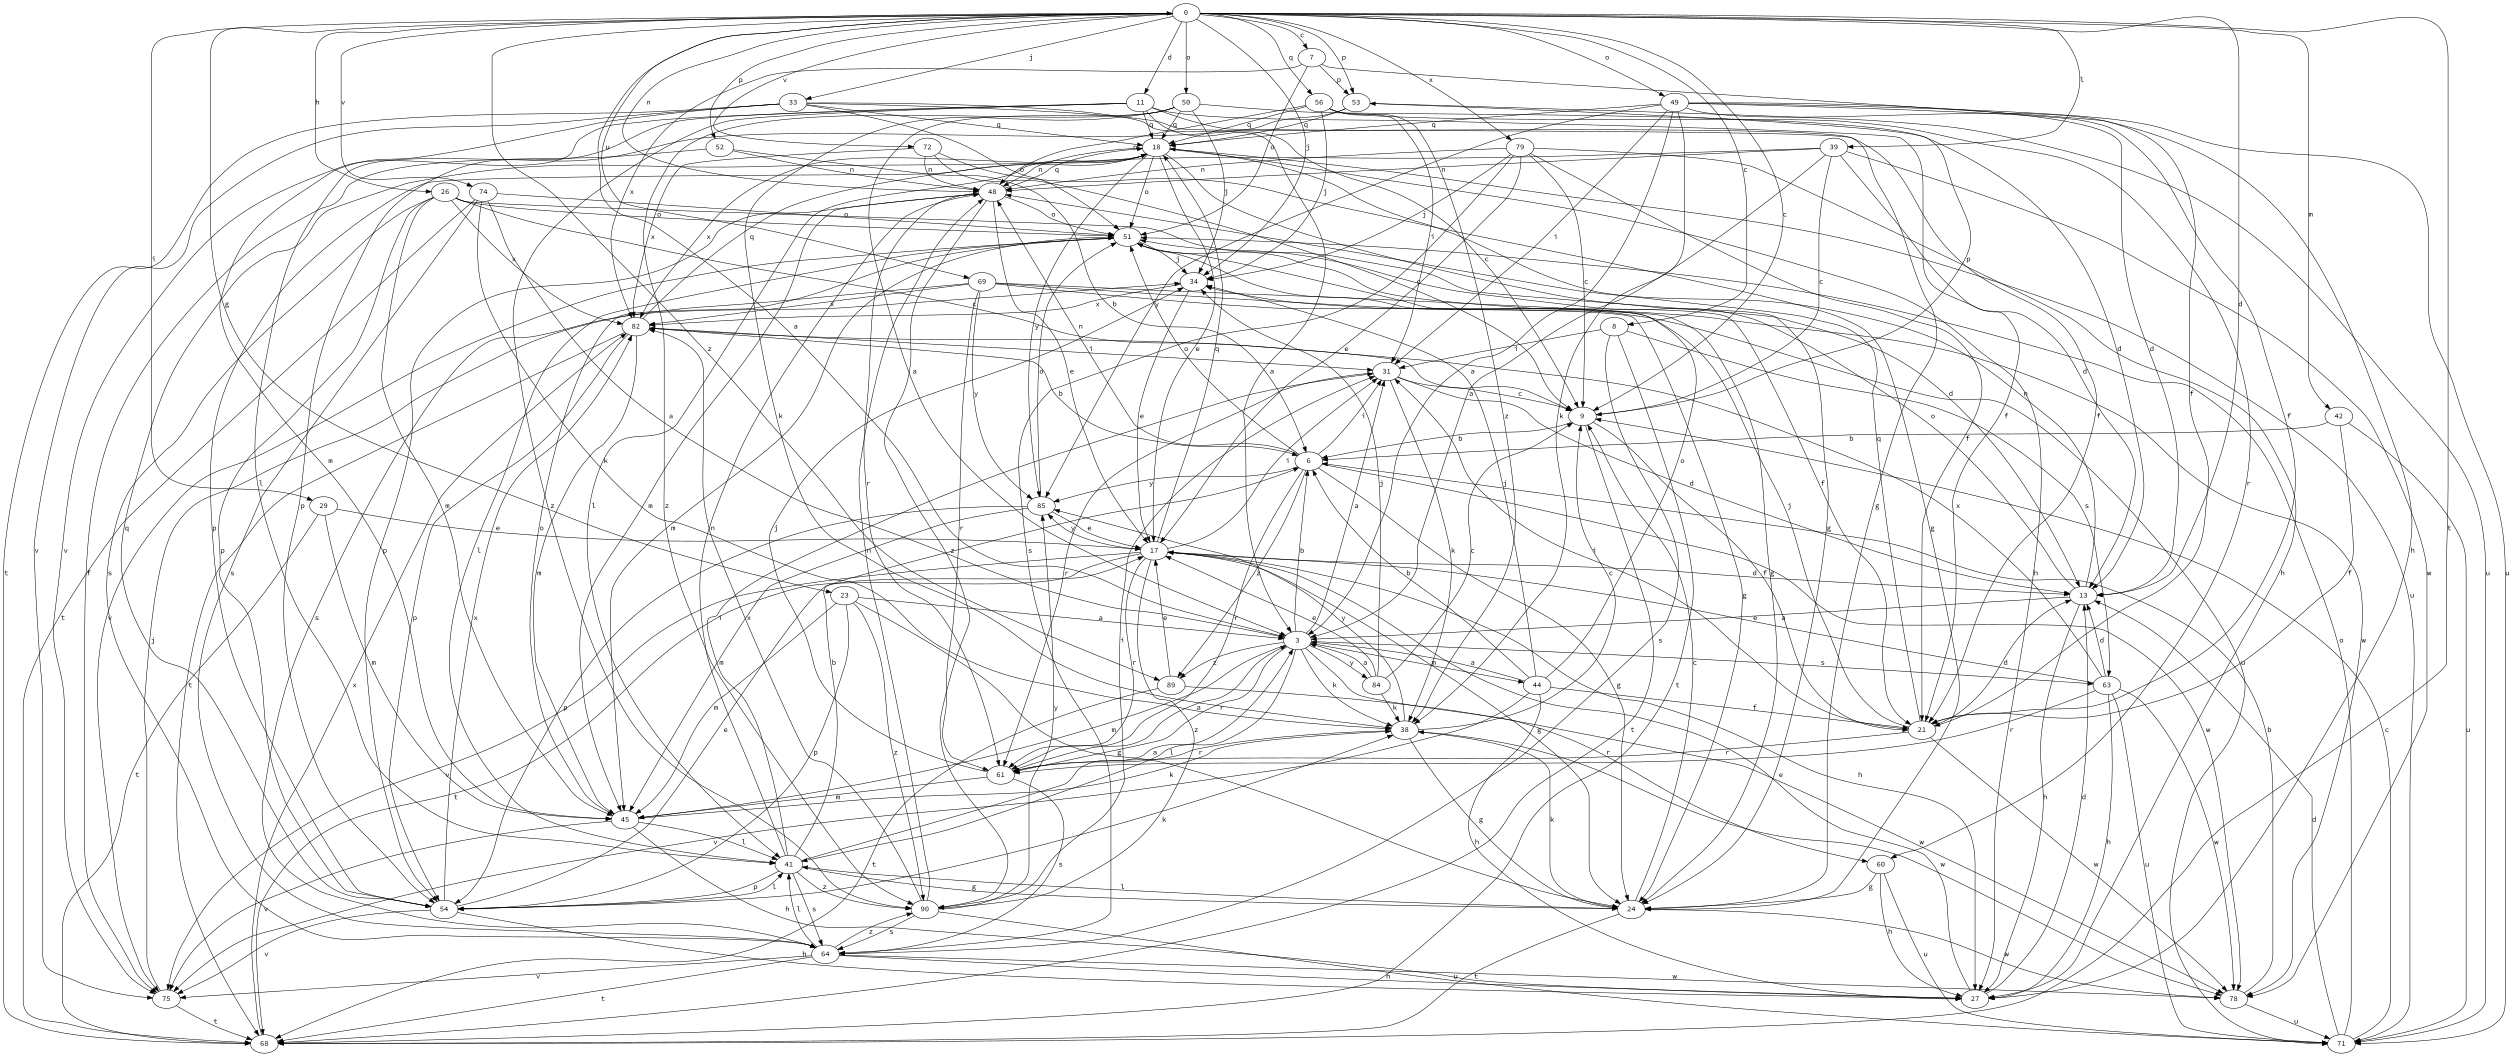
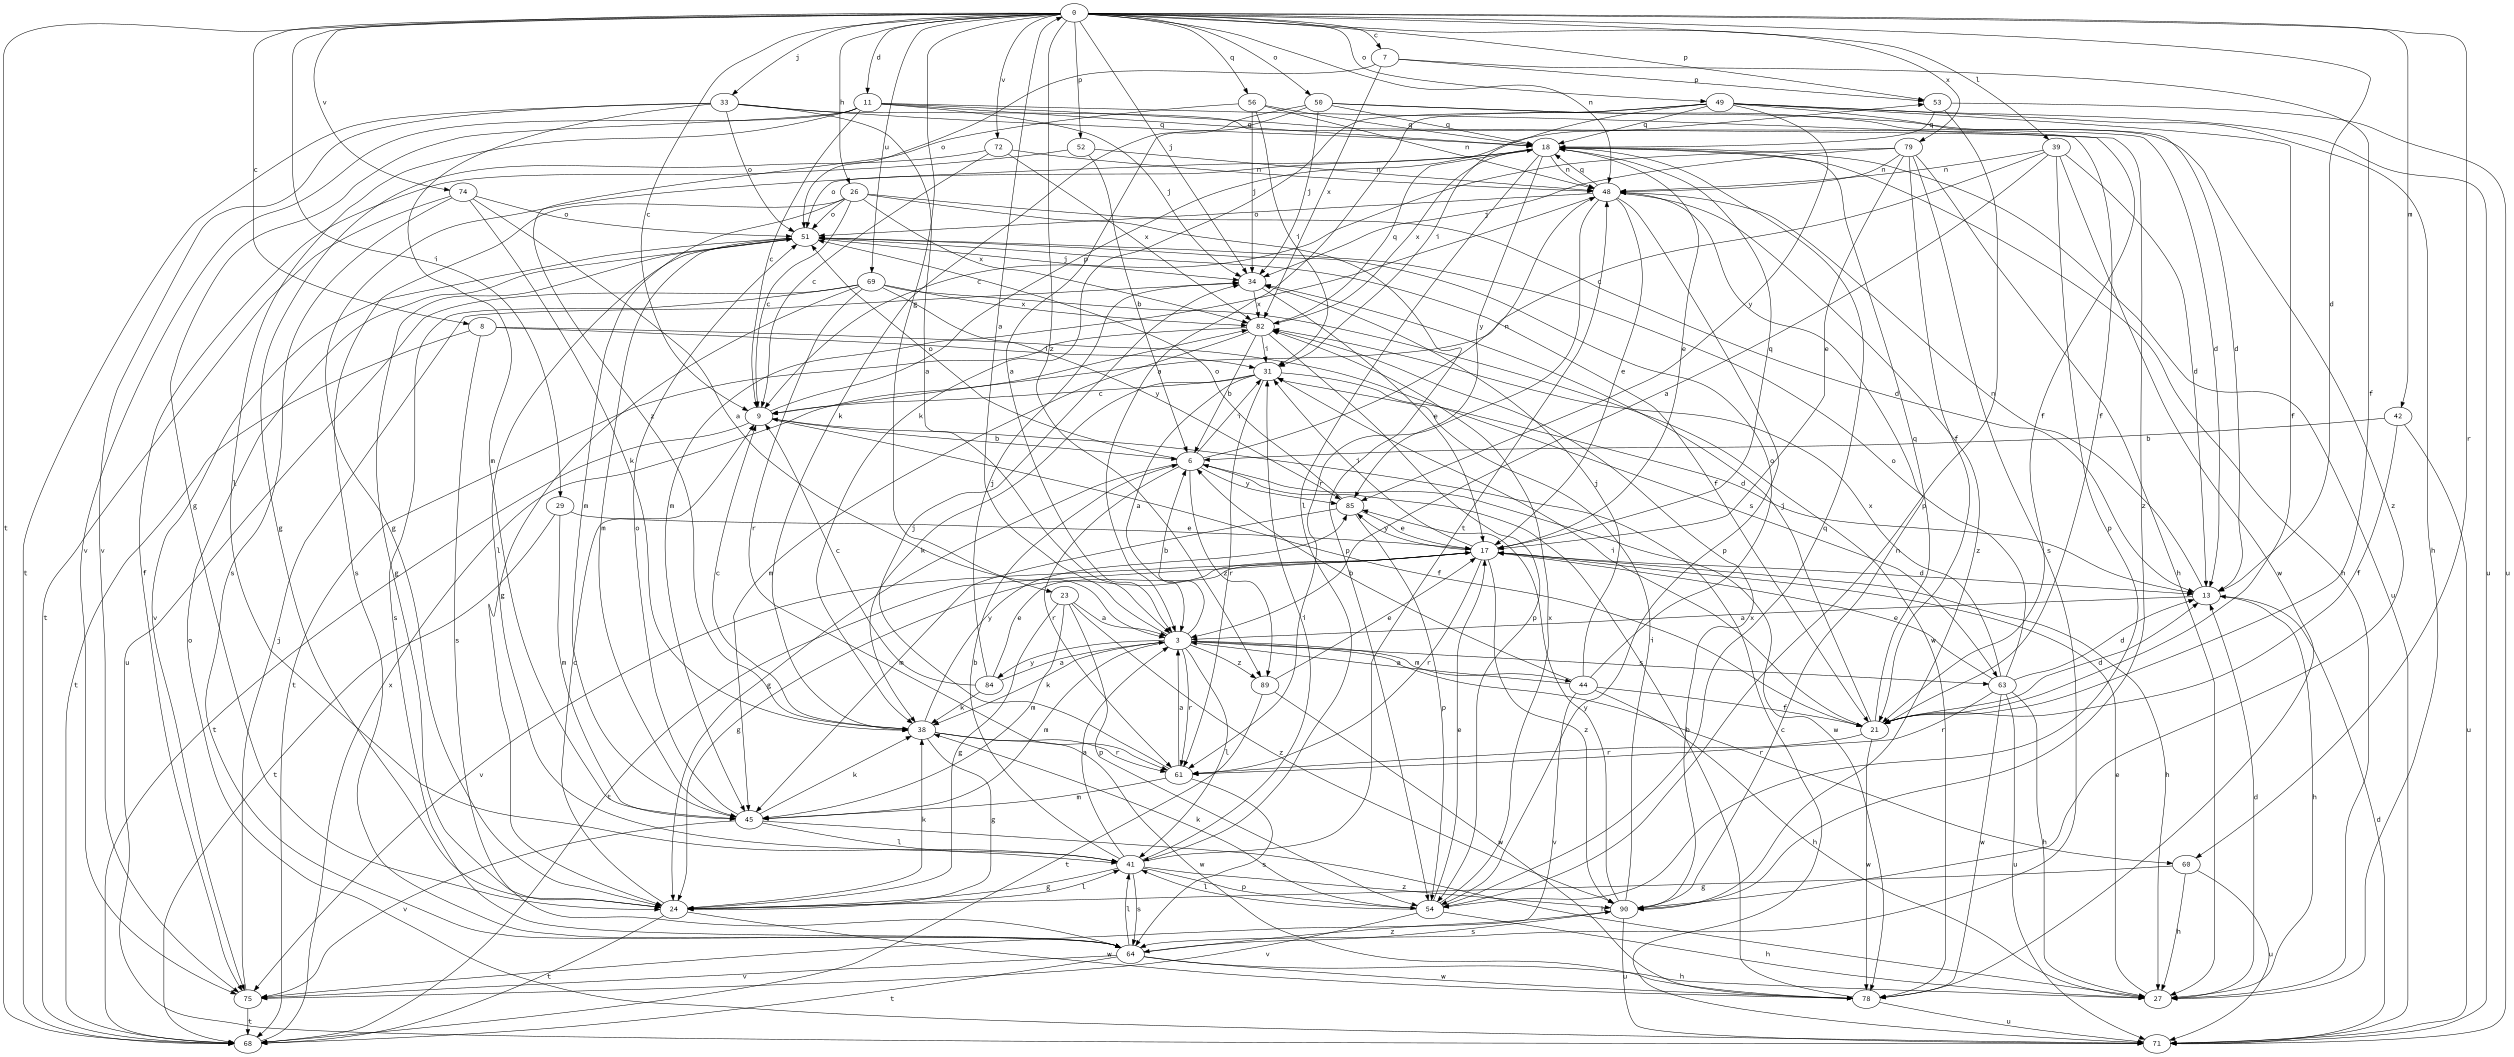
edge "11" -> "34": added, label "j"
edge "56" -> "60": now "0" -> "60"
edge "13" -> "51": now "63" -> "51"
edge "3" -> "31": reversed
edge "41" -> "48": label "n" -> "t"
